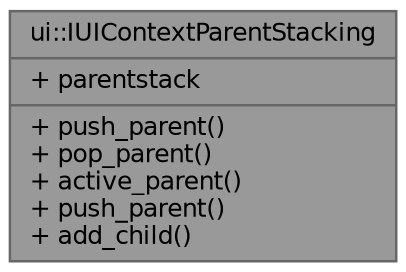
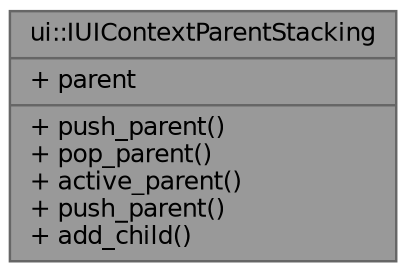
node "ui::IUIContextParentStacking": text "+ parentstack" -> "+ parent"
